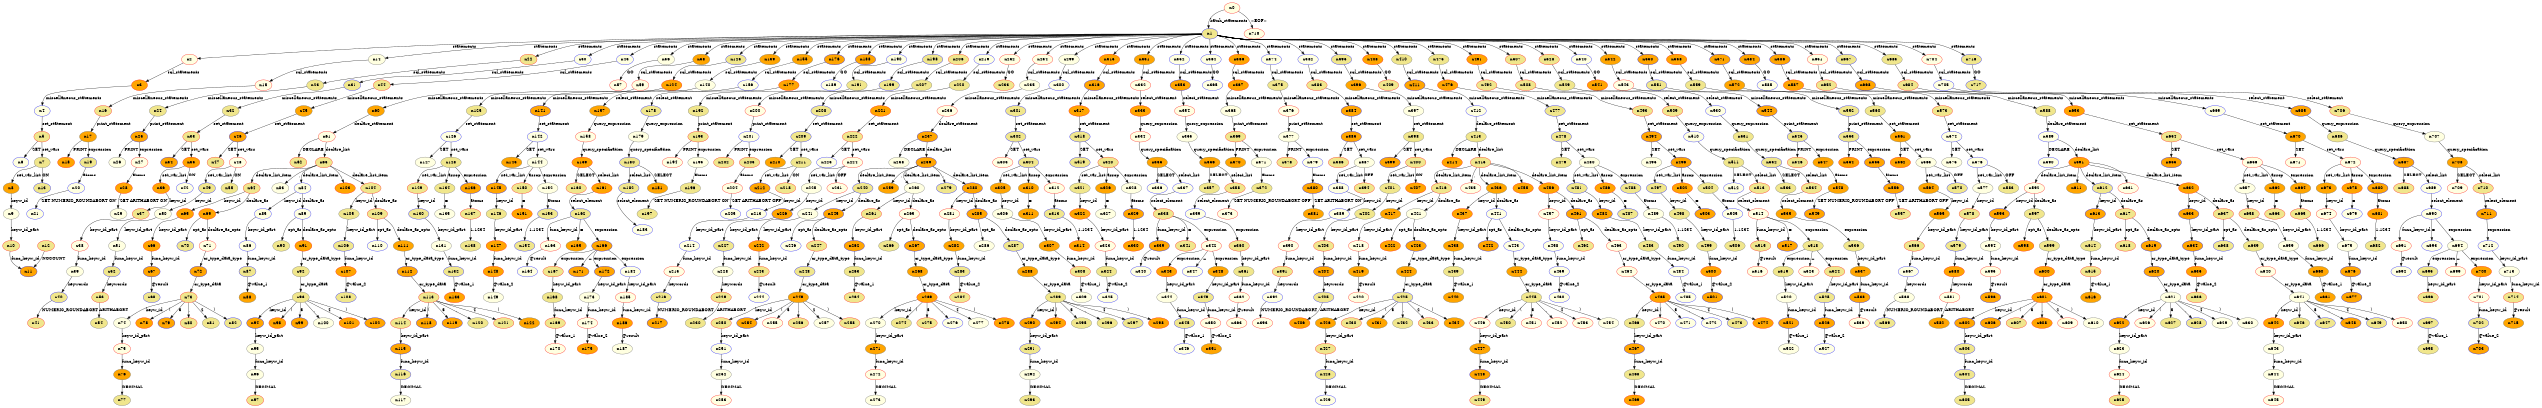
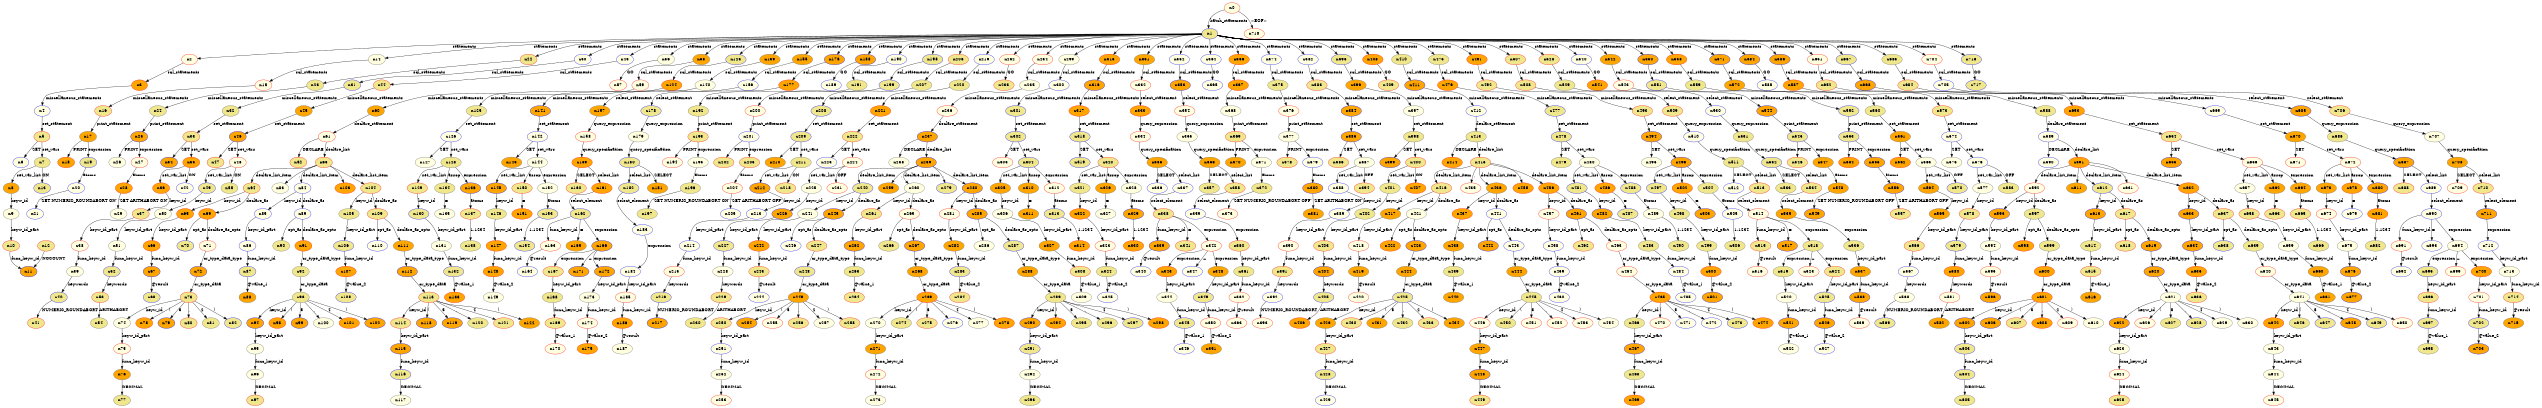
edge "n166" -> "n184": now "n183" -> "n184"
edge "n696" -> "n697": added, label "func_keyw_id"
